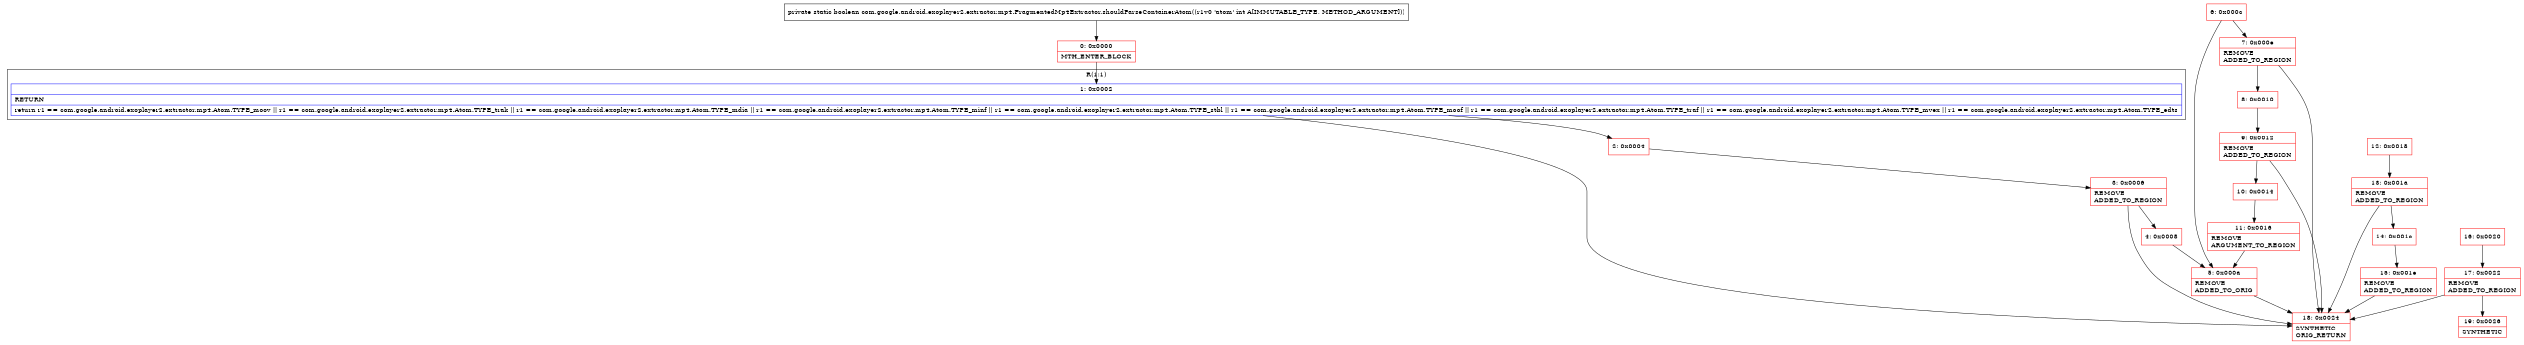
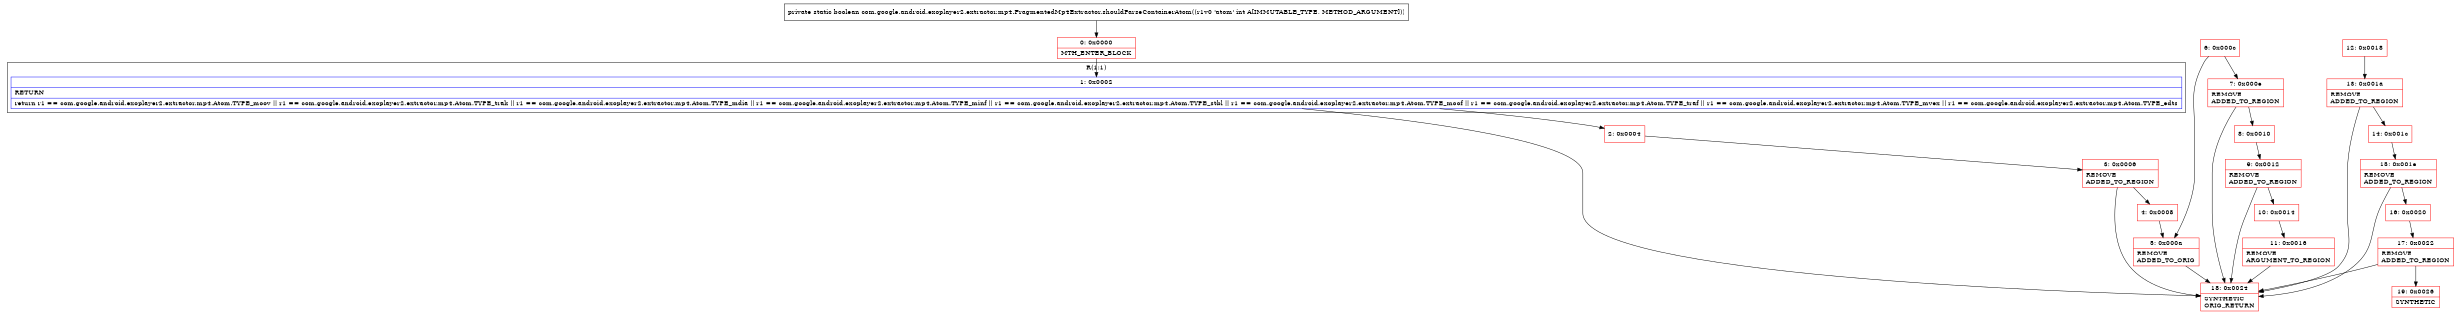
edge "15: 0x001e" -> "16: 0x0020": added
edge "11: 0x0016" -> "5: 0x000a": now "11: 0x0016" -> "18: 0x0024"
